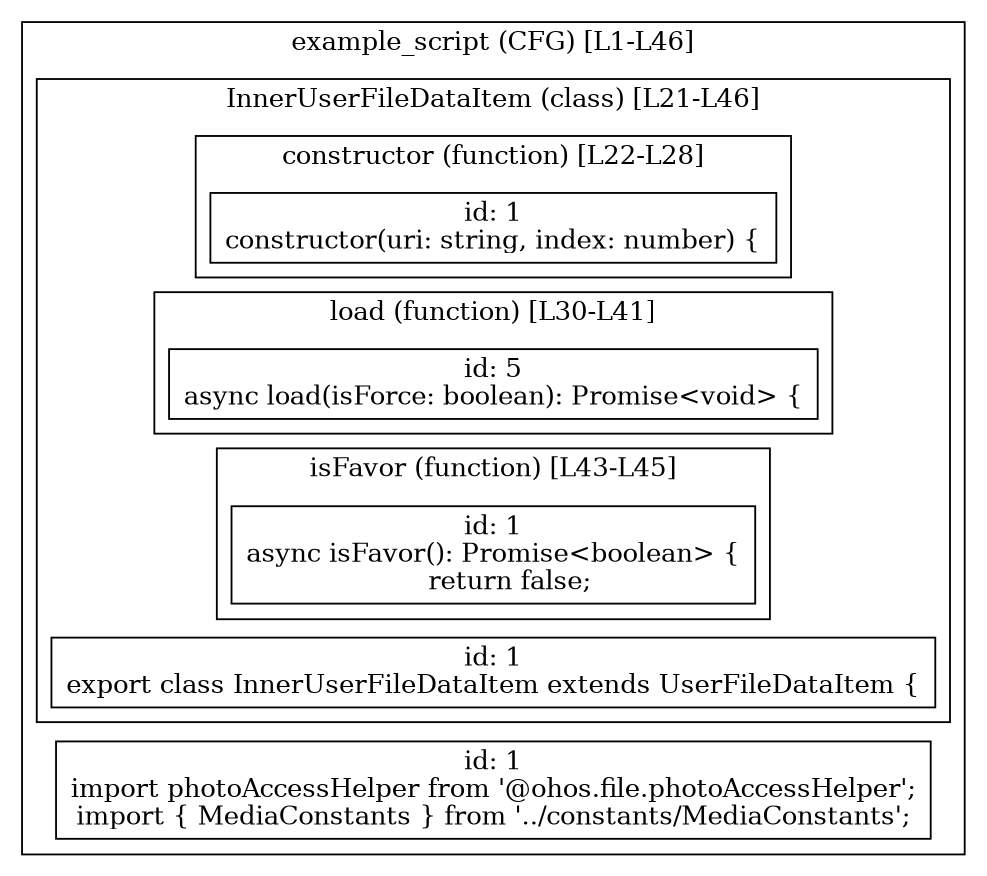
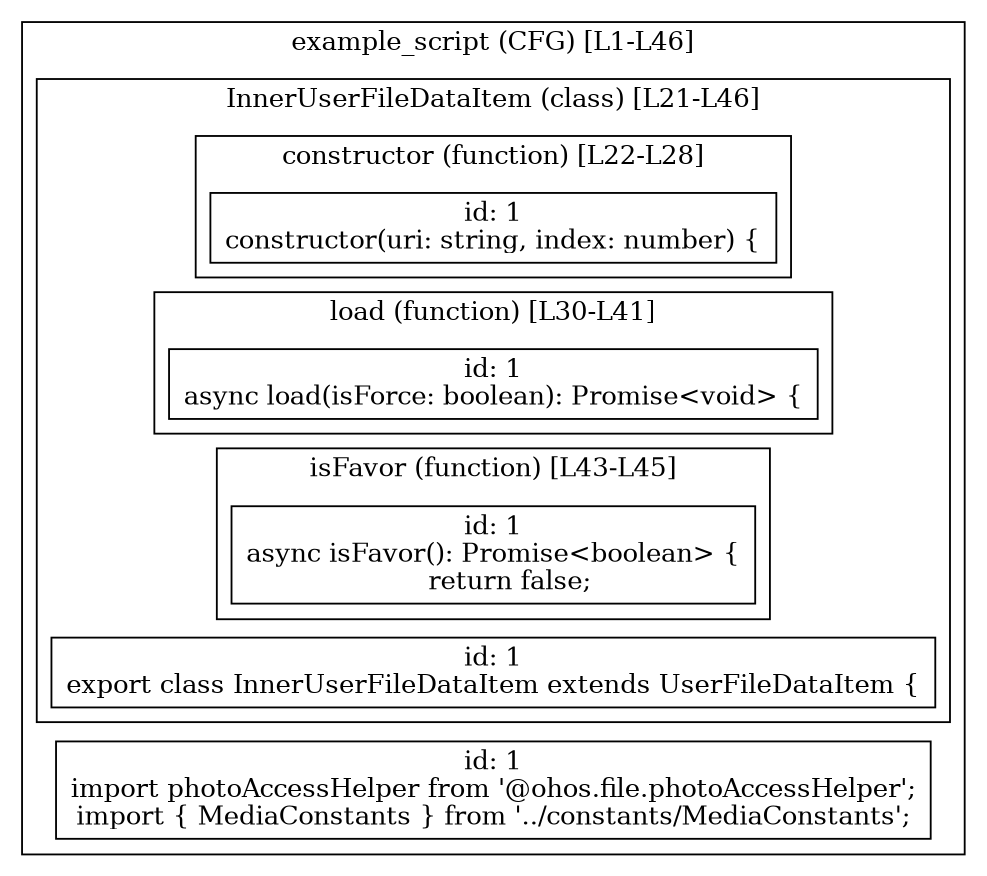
node "id: 5 async load(isForce: boolean): Promise<void> {": label "id: 5 async load(isForce: boolean): Promise<void> {" -> "id: 1 async load(isForce: boolean): Promise<void> {"
